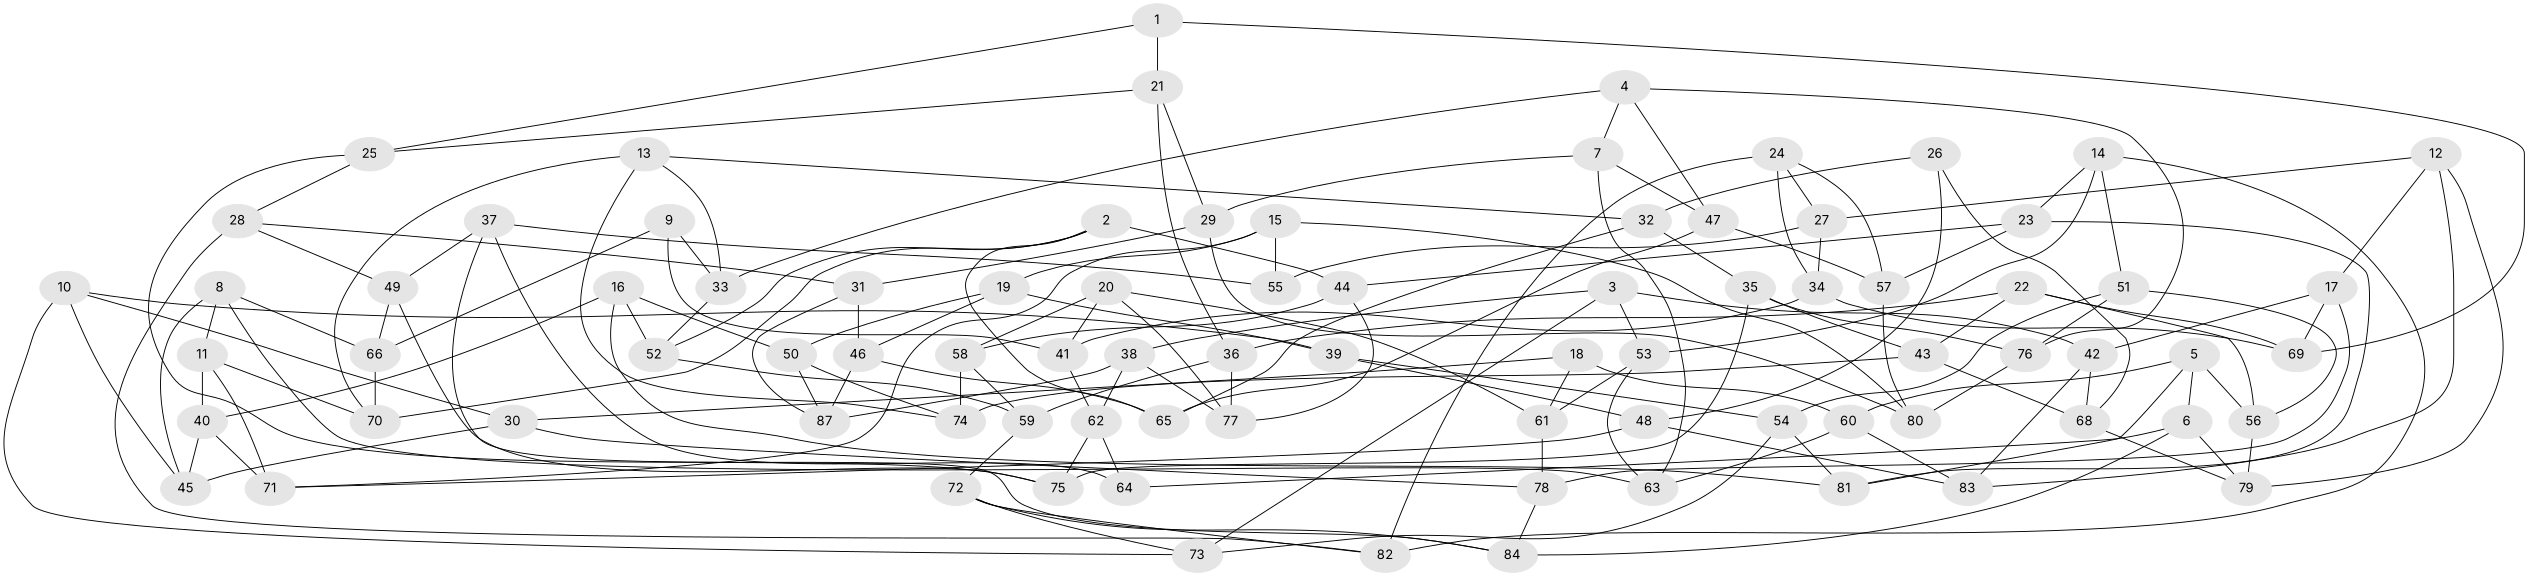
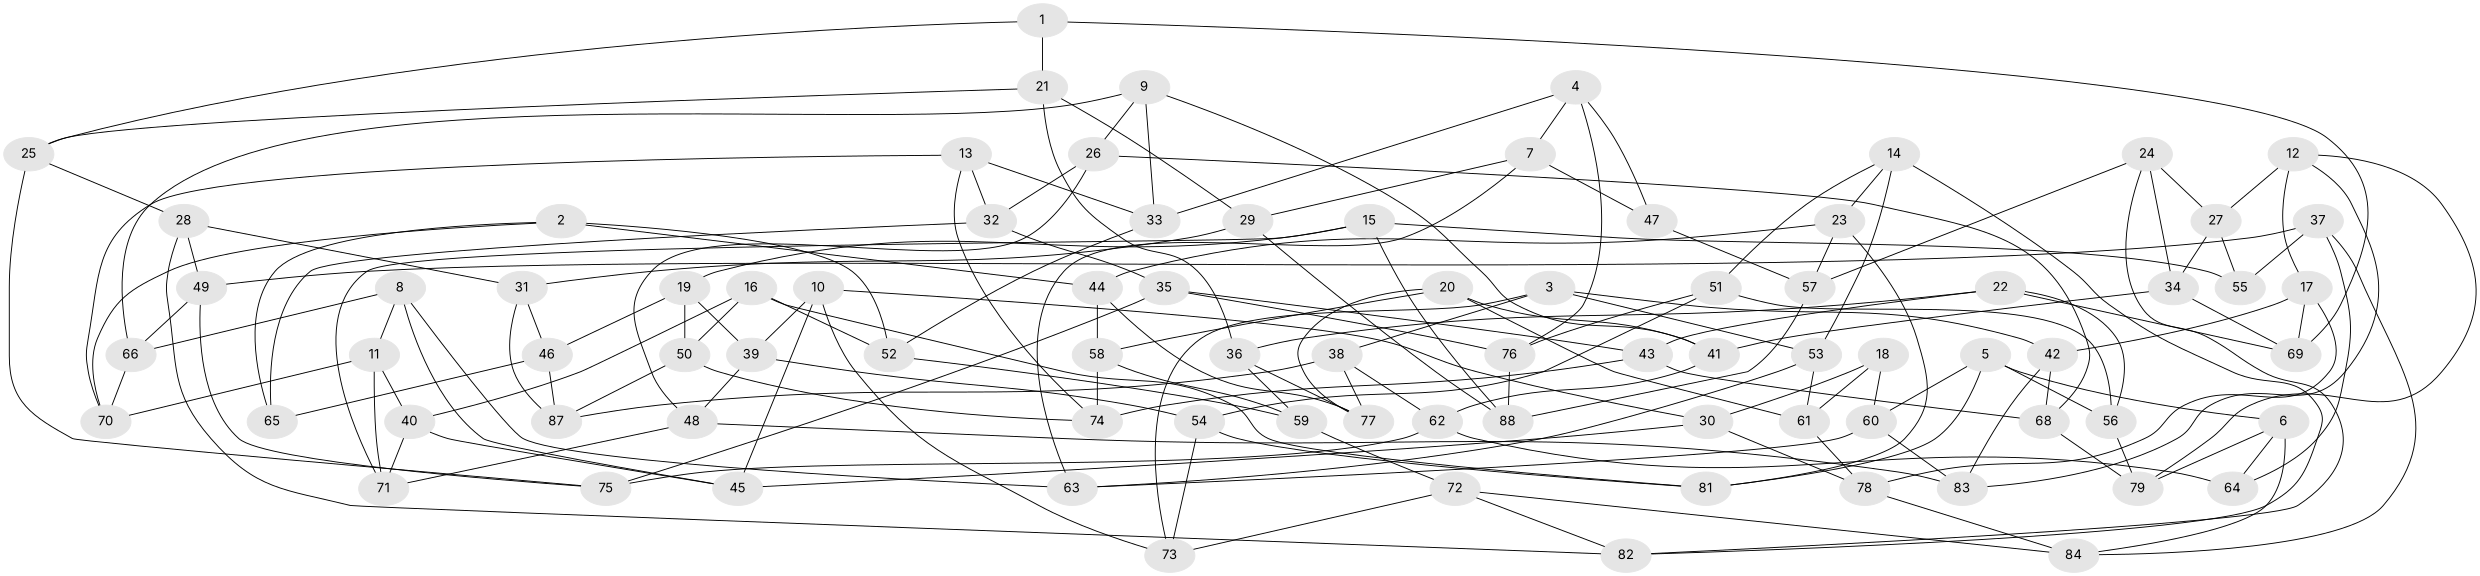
edge "9" -- "26": added
edge "47" -- "65": removed
node "80": label "80" -> "88"
